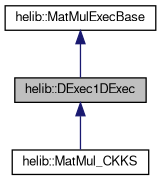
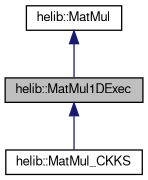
node "helib::MatMulExecBase": label "helib::MatMulExecBase" -> "helib::MatMul"
node "helib::DExec1DExec": label "helib::DExec1DExec" -> "helib::MatMul1DExec"
